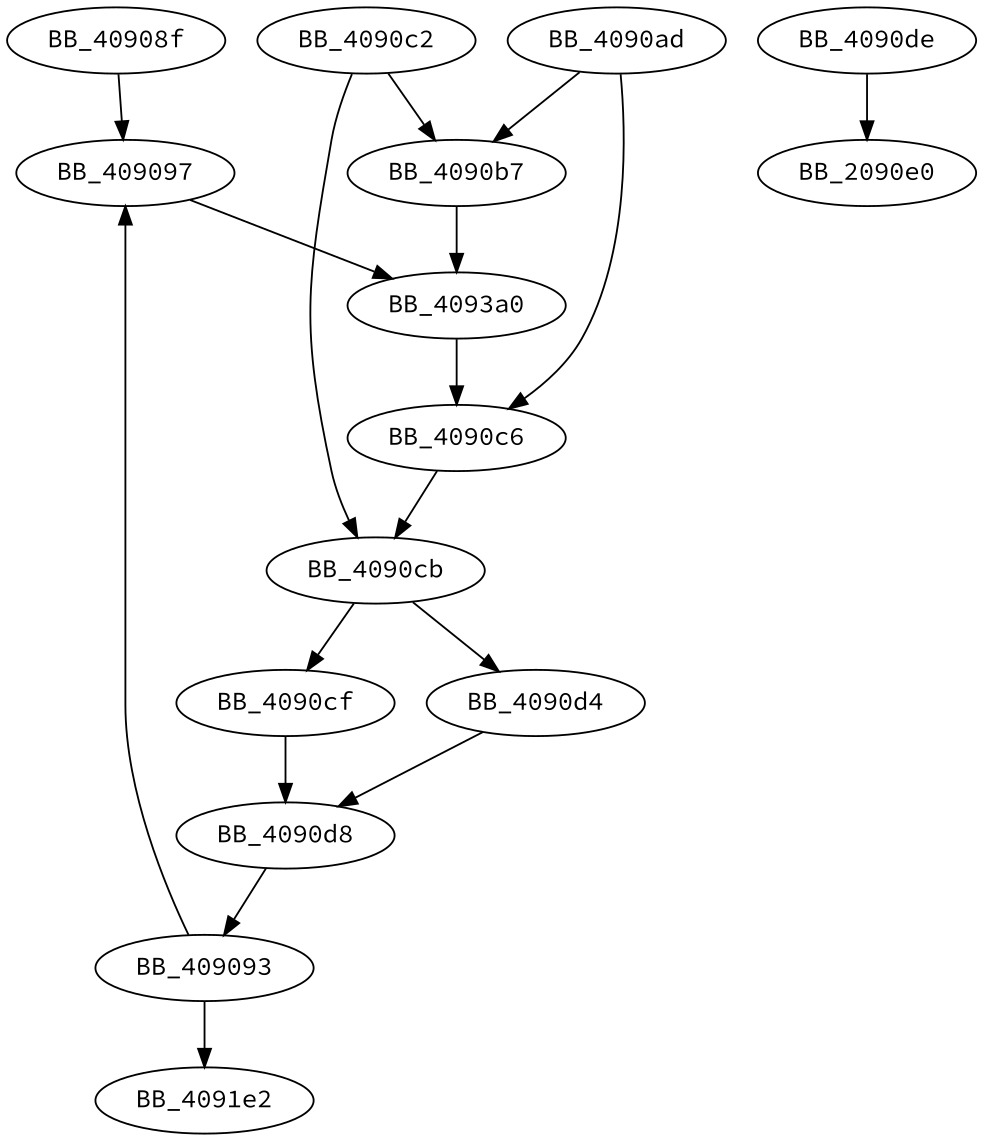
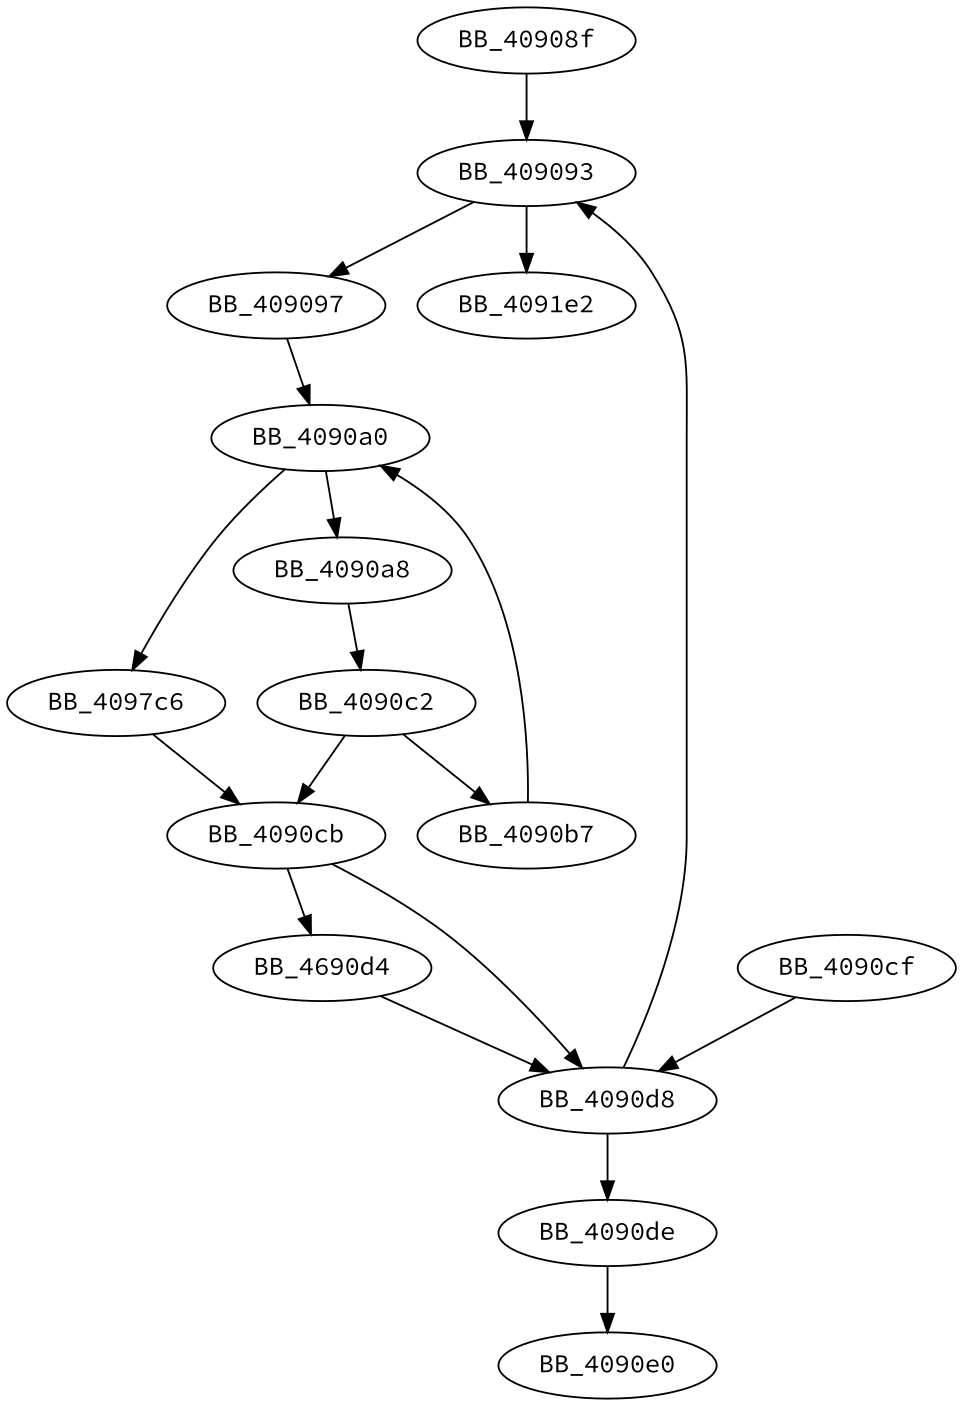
node "BB_4090ad": removed
edge "BB_40908f" -> "BB_409097": now "BB_40908f" -> "BB_409093"
node "BB_2090e0": label "BB_2090e0" -> "BB_4090e0"
node "BB_4093a0": label "BB_4093a0" -> "BB_4090a0"
node "BB_4090c6": label "BB_4090c6" -> "BB_4097c6"
node "BB_4090a8": added
edge "BB_4090cb" -> "BB_4090cf": now "BB_4090cb" -> "BB_4090d8"
node "BB_4090d4": label "BB_4090d4" -> "BB_4690d4"
edge "BB_4090d8" -> "BB_4090de": added
